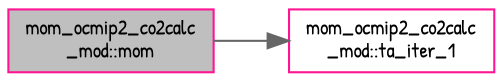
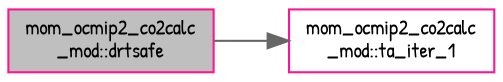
node "mom_ocmip2_co2calc _mod::mom": label "mom_ocmip2_co2calc _mod::mom" -> "mom_ocmip2_co2calc _mod::drtsafe"
